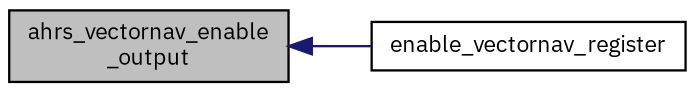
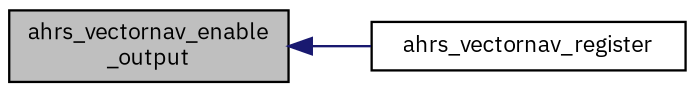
node "enable_vectornav_register": label "enable_vectornav_register" -> "ahrs_vectornav_register"
